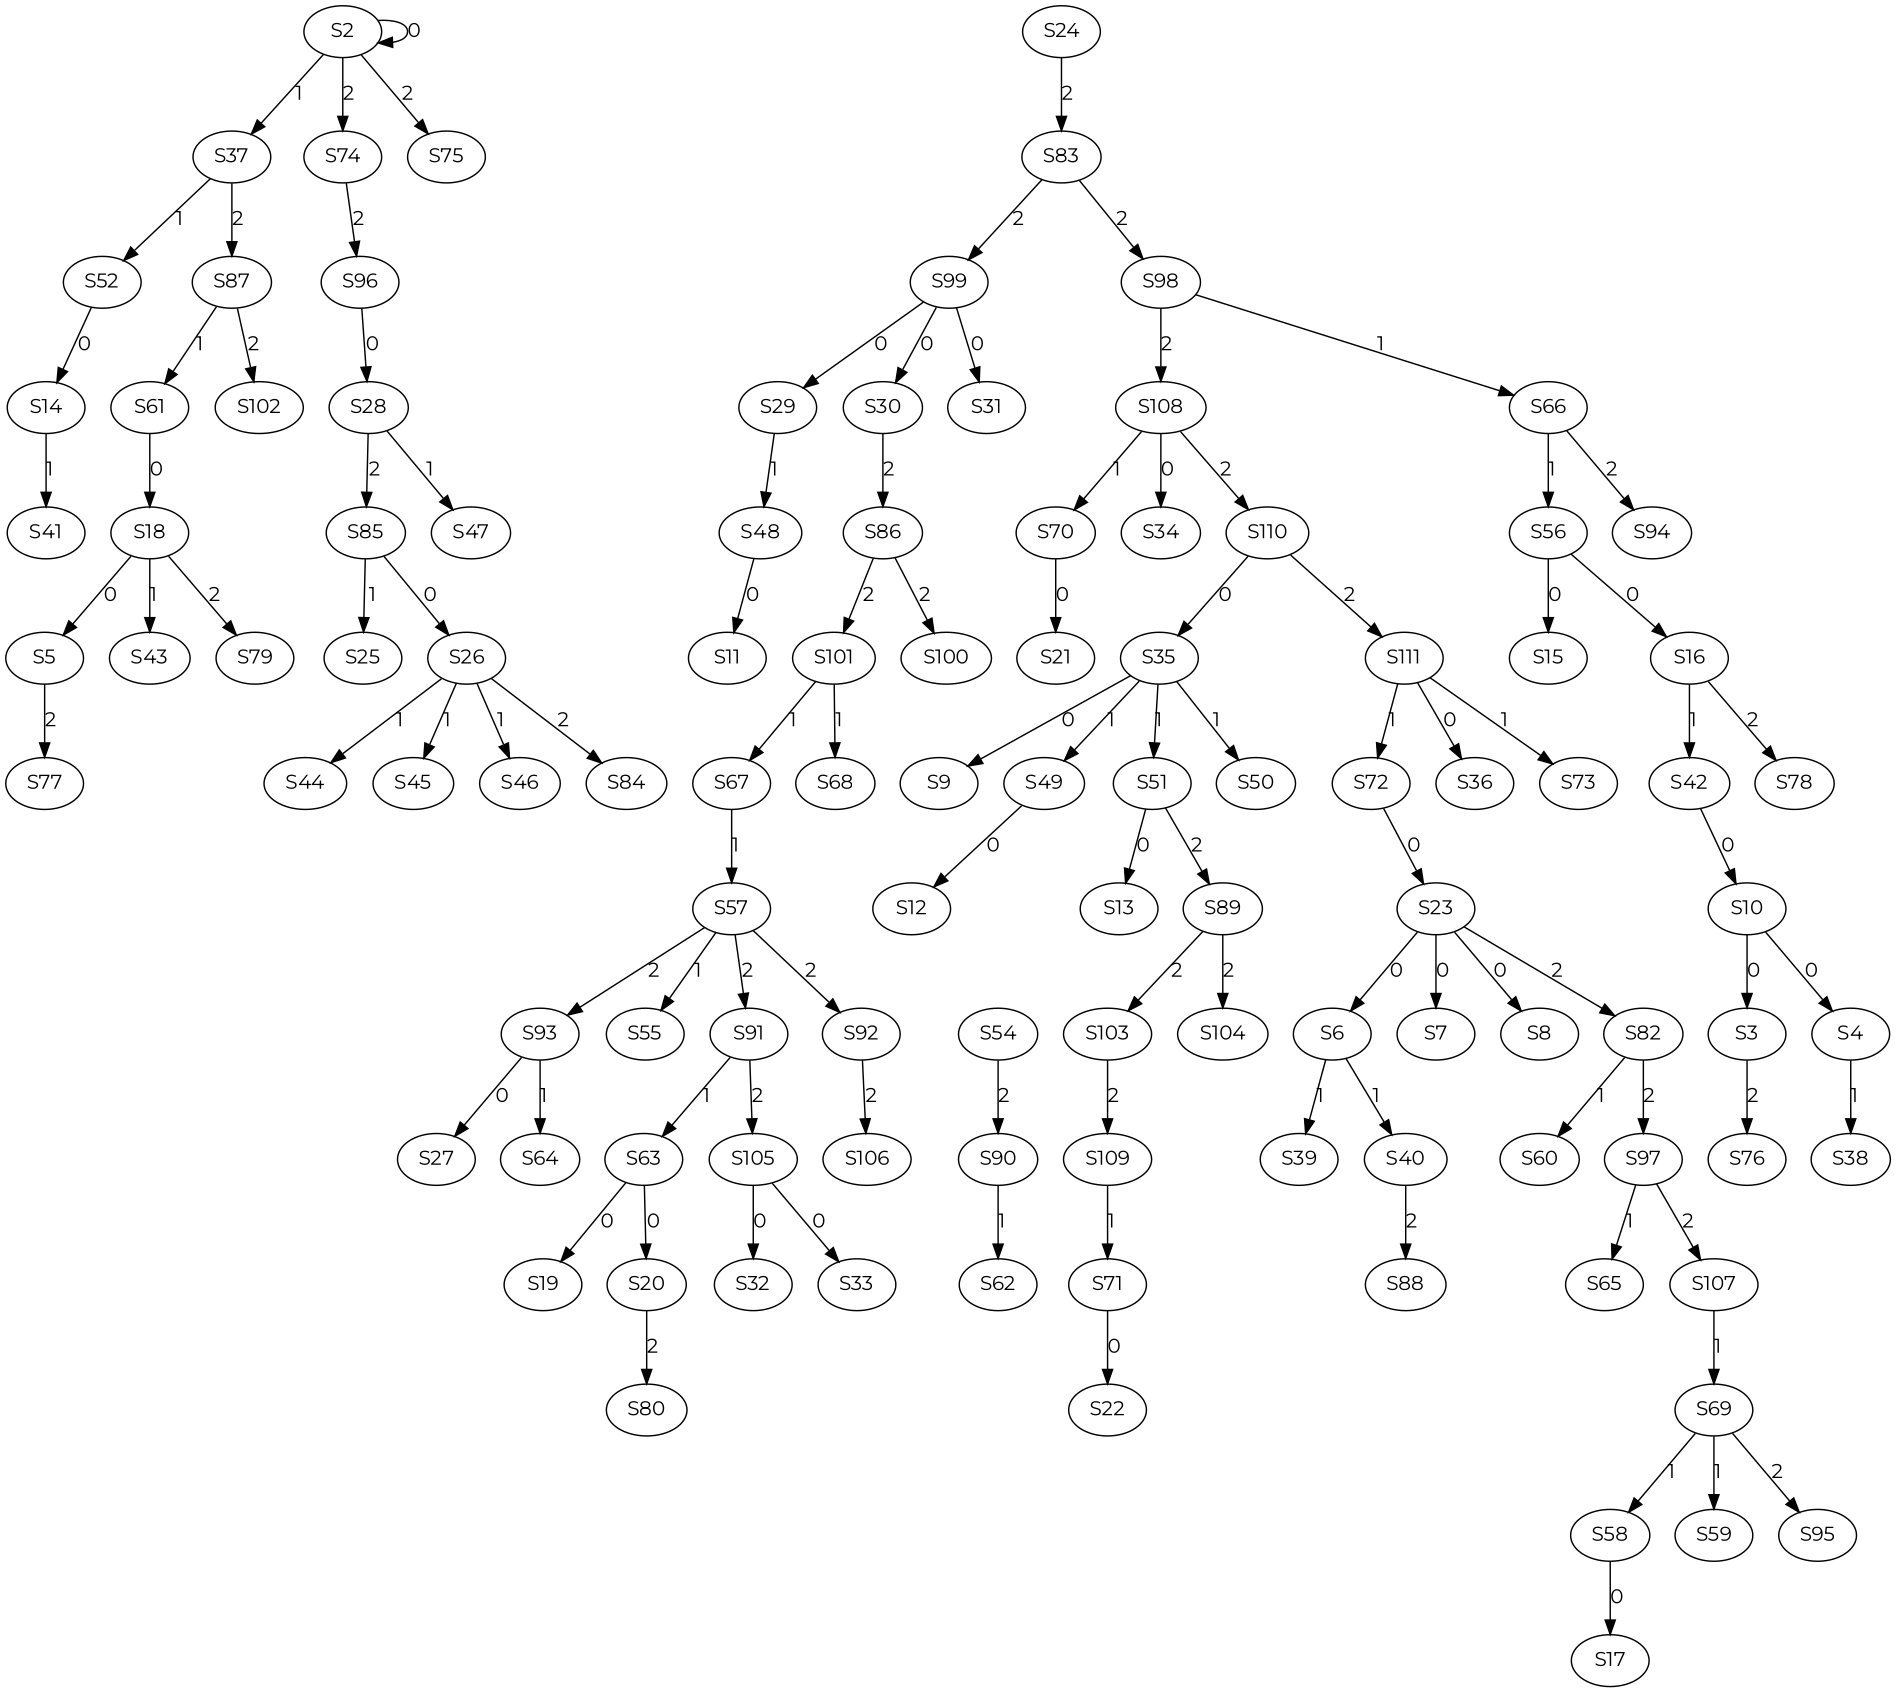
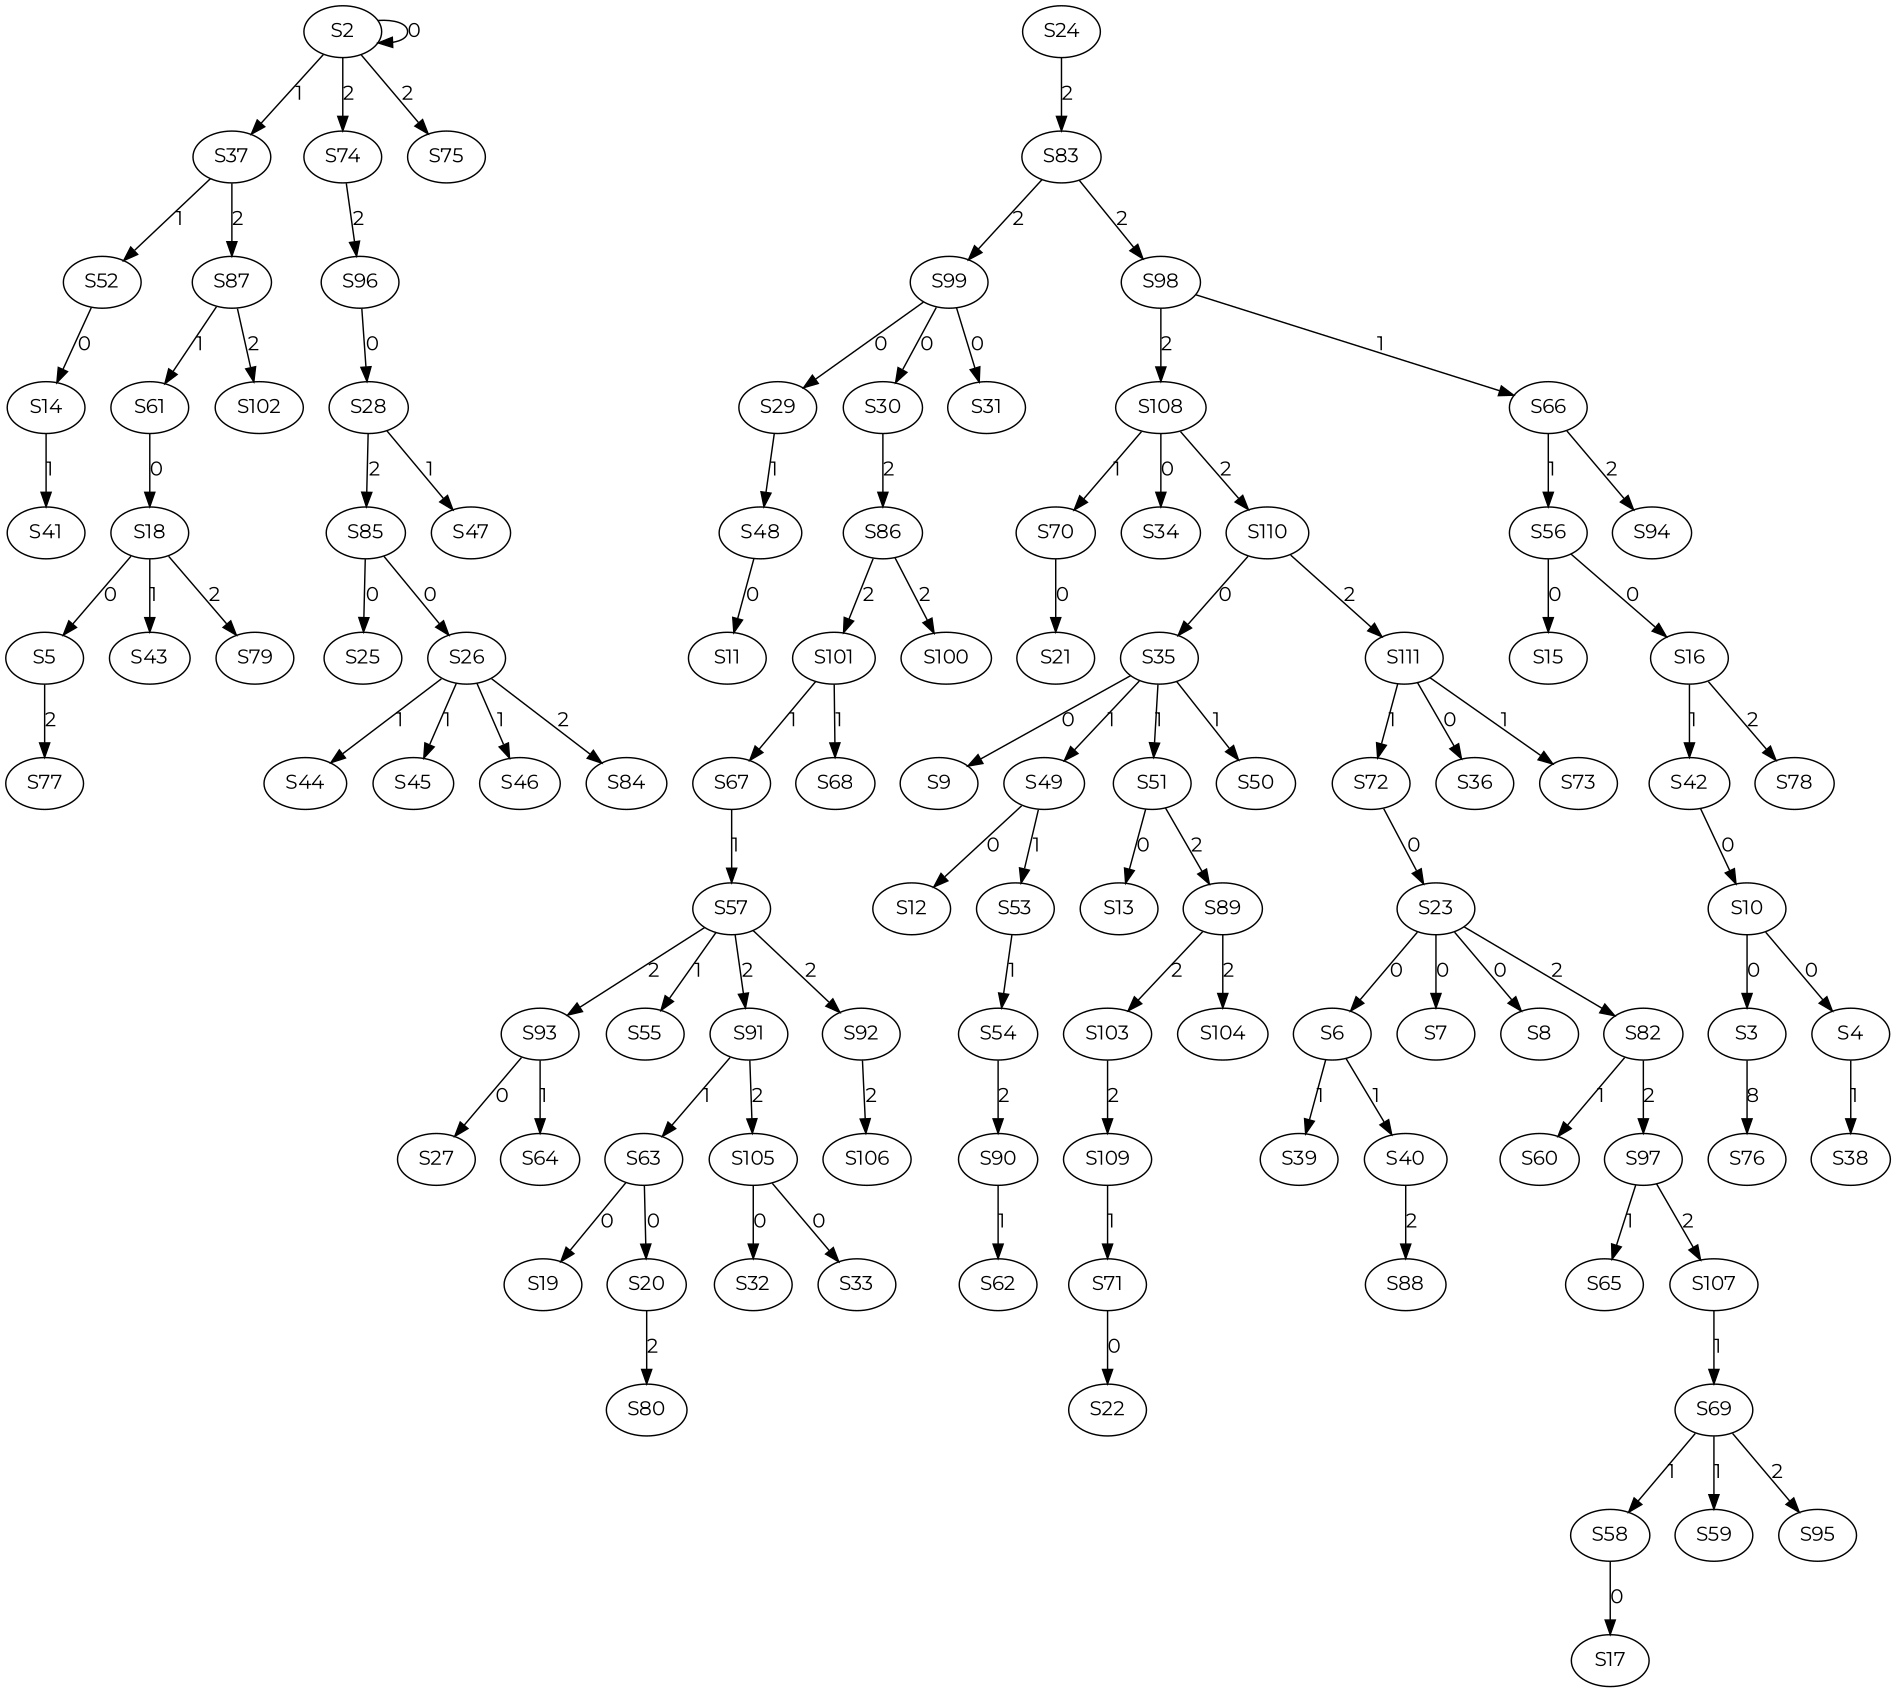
edge "S85" -> "S25": label "1" -> "0"
node "S53": added
edge "S3" -> "S76": label "2" -> "8"
